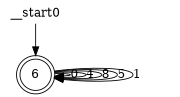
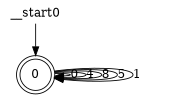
node "6": label "6" -> "0"
